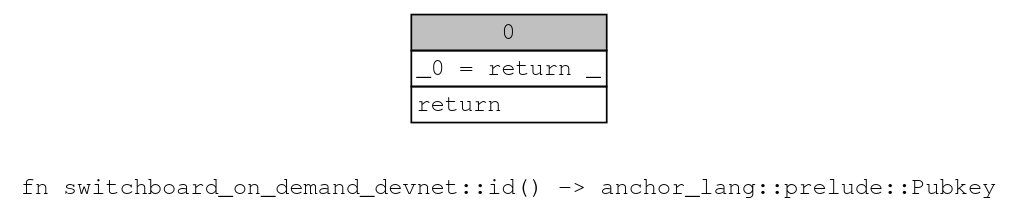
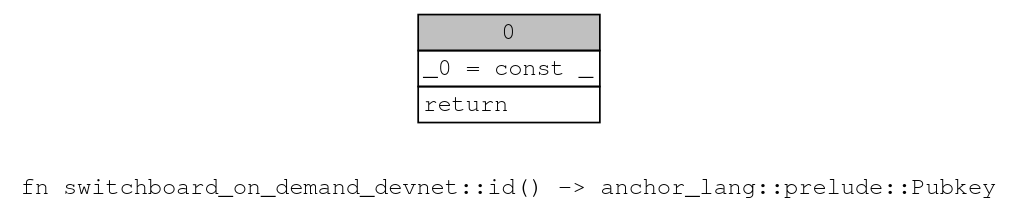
node "0": text "_0 = return _" -> "_0 = const _"
